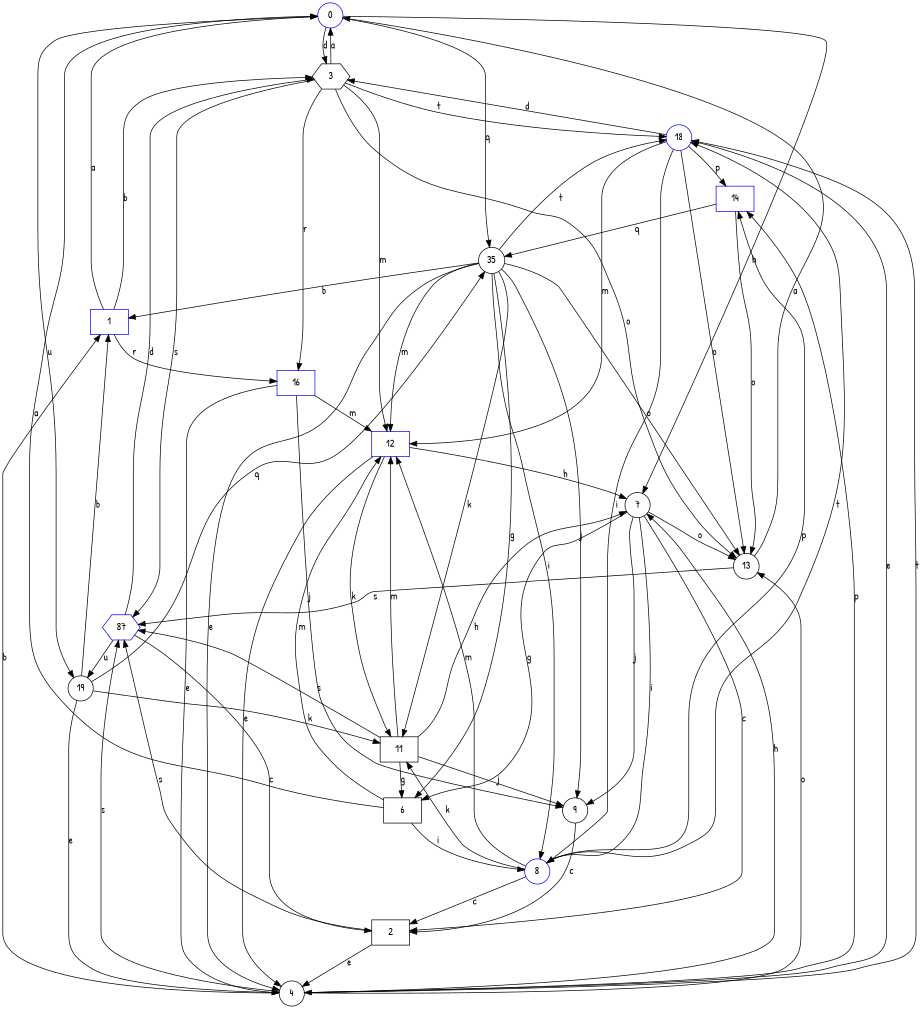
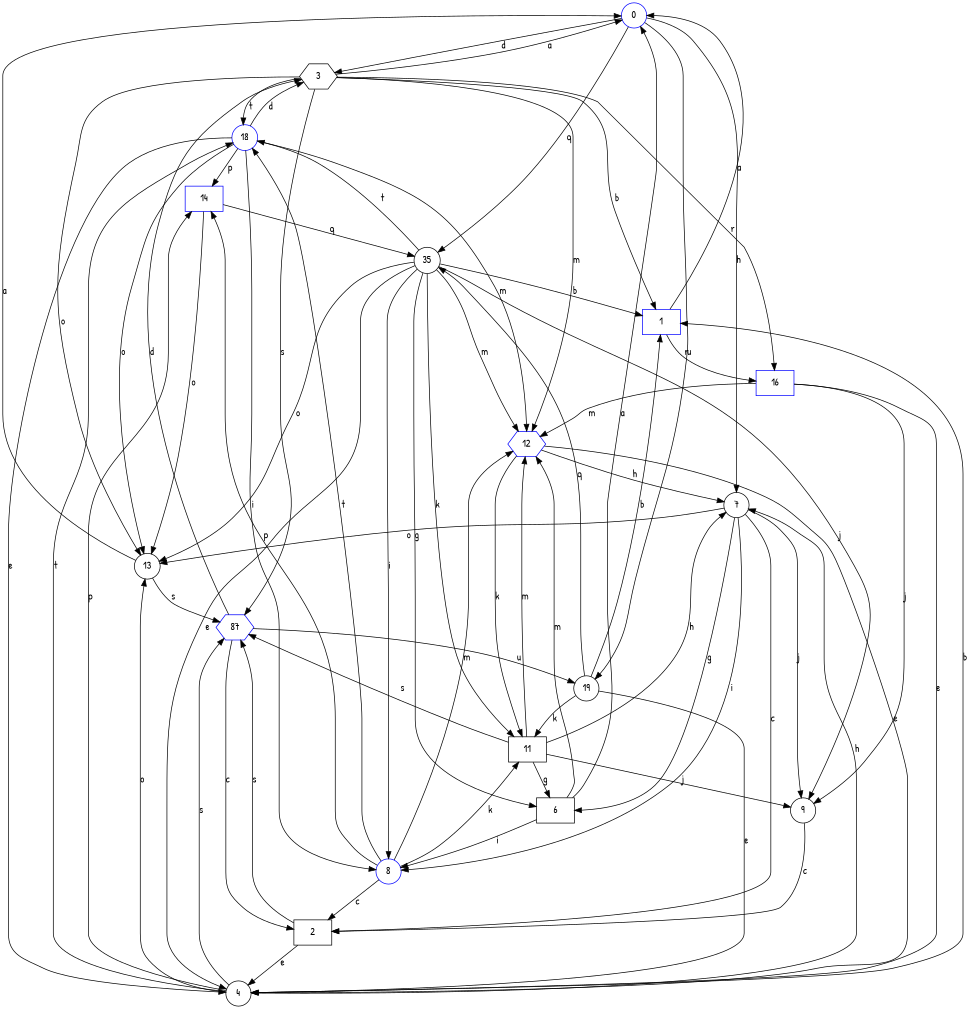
edge "1" -> "3": reversed
node "12": shape box -> hexagon
